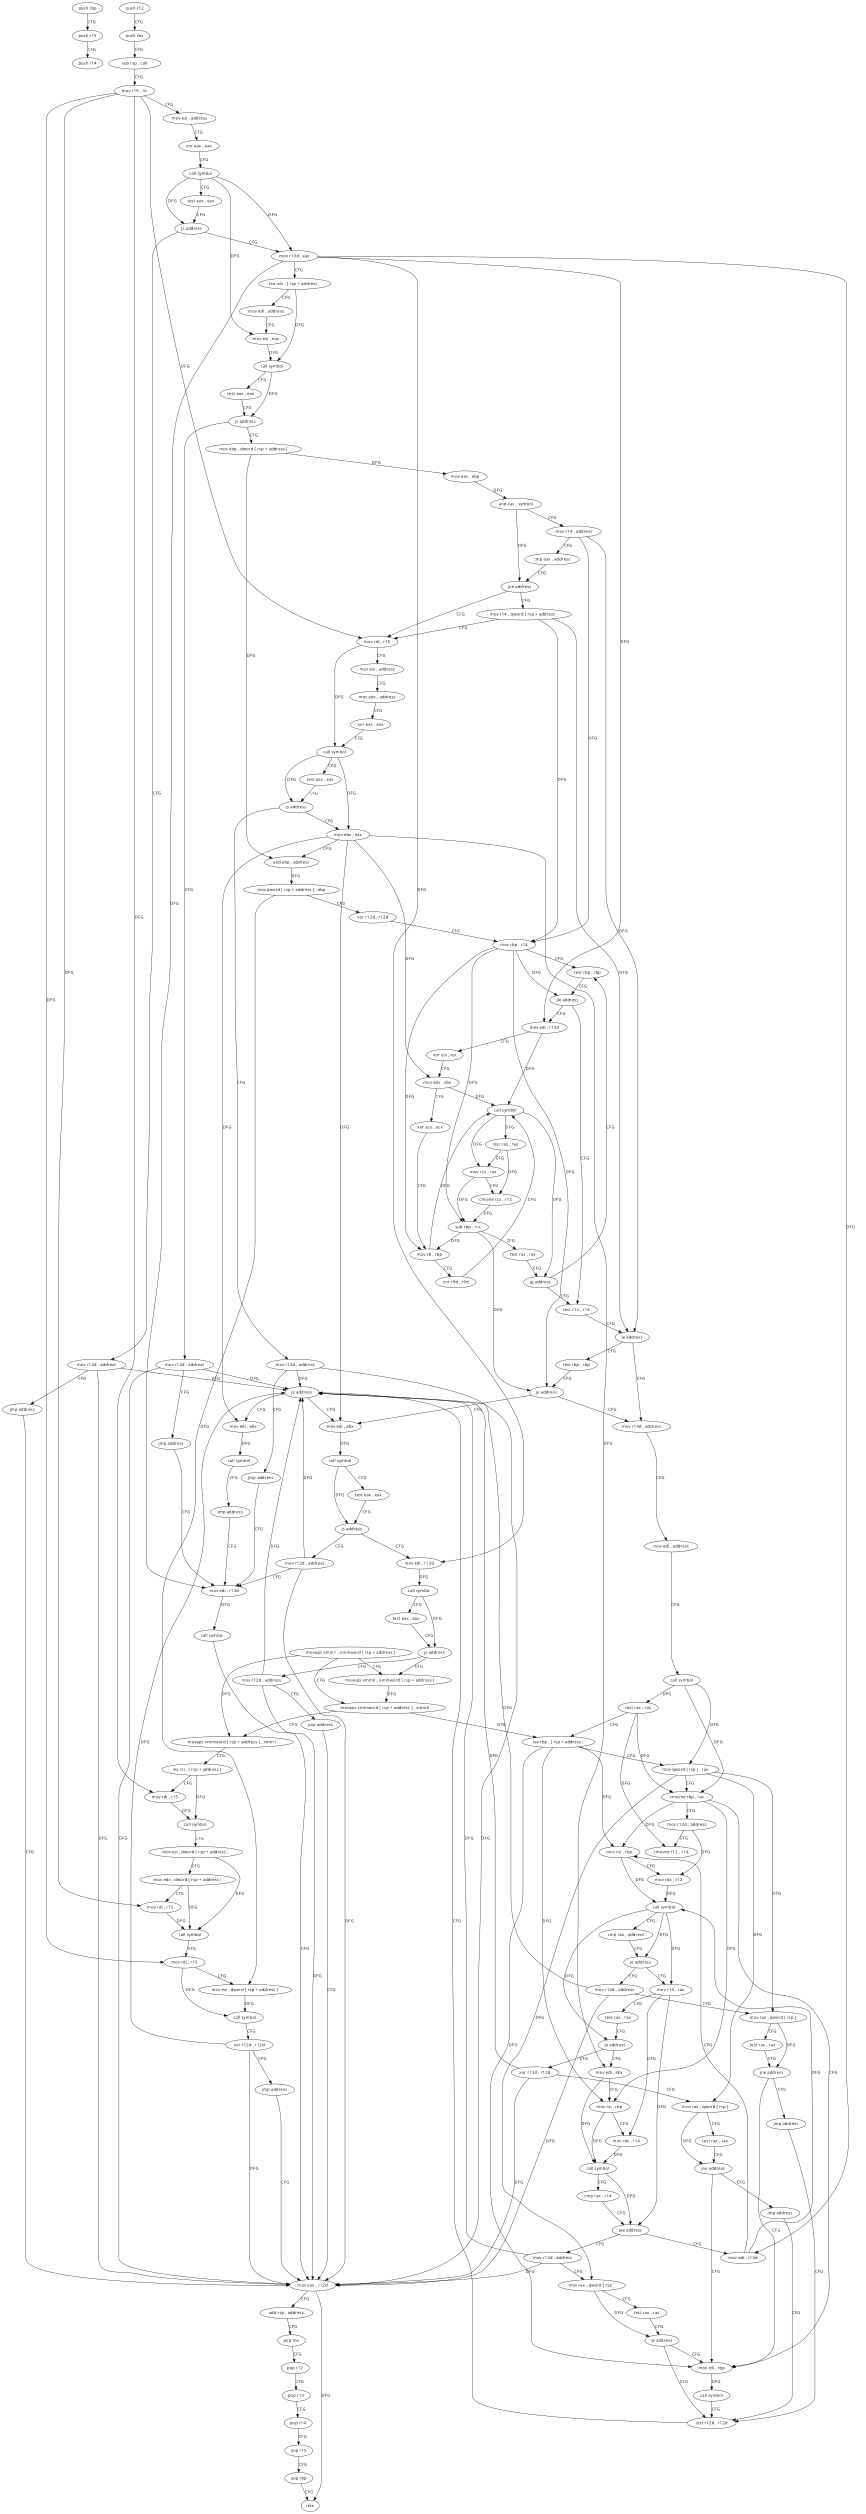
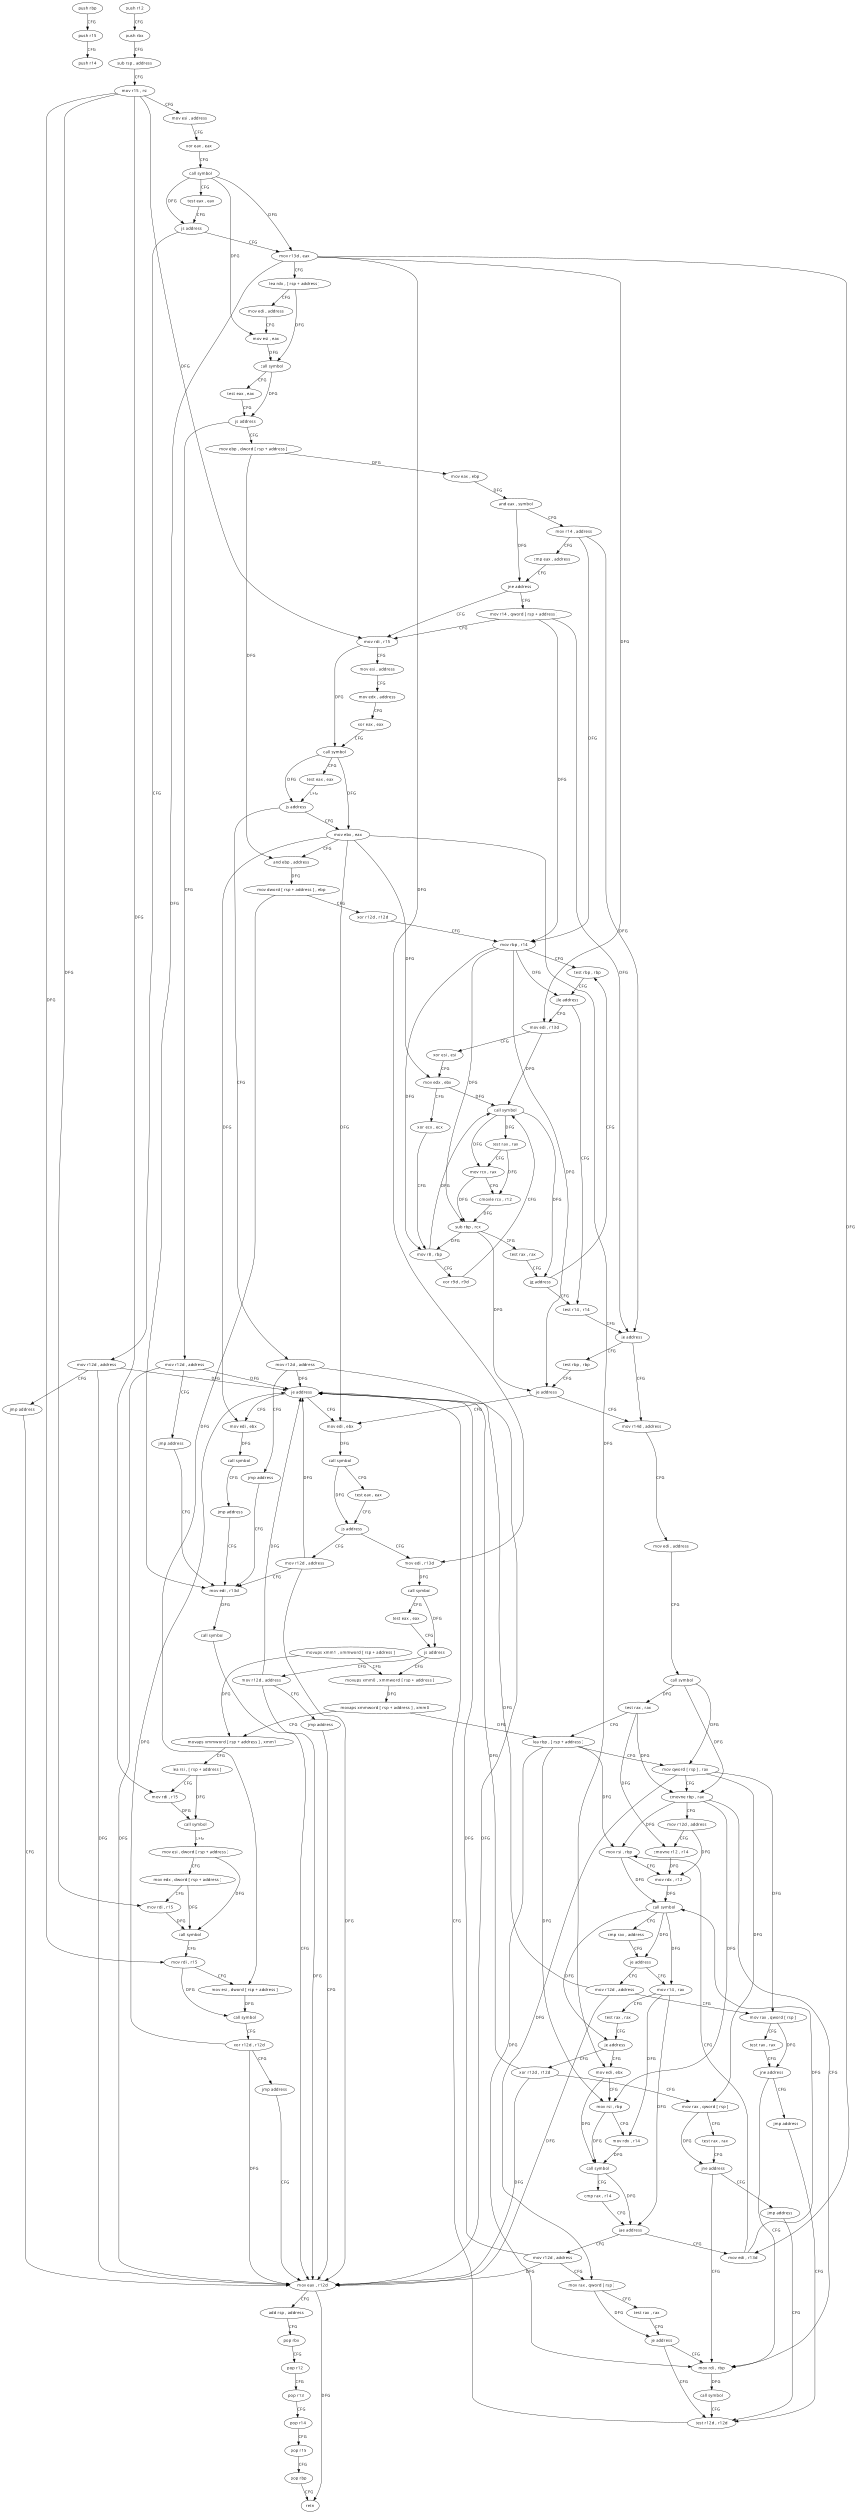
node "sub rsp , call": label "sub rsp , call" -> "sub rsp , address"
edge "movups xmm1 , xmmword [ rsp + address ]" -> "movaps xmmword [ rsp + address ] , xmm0": removed, label "CFG"
edge "cmovne r12 , r14" -> "mov rdx , r12": added, label "DFG"
